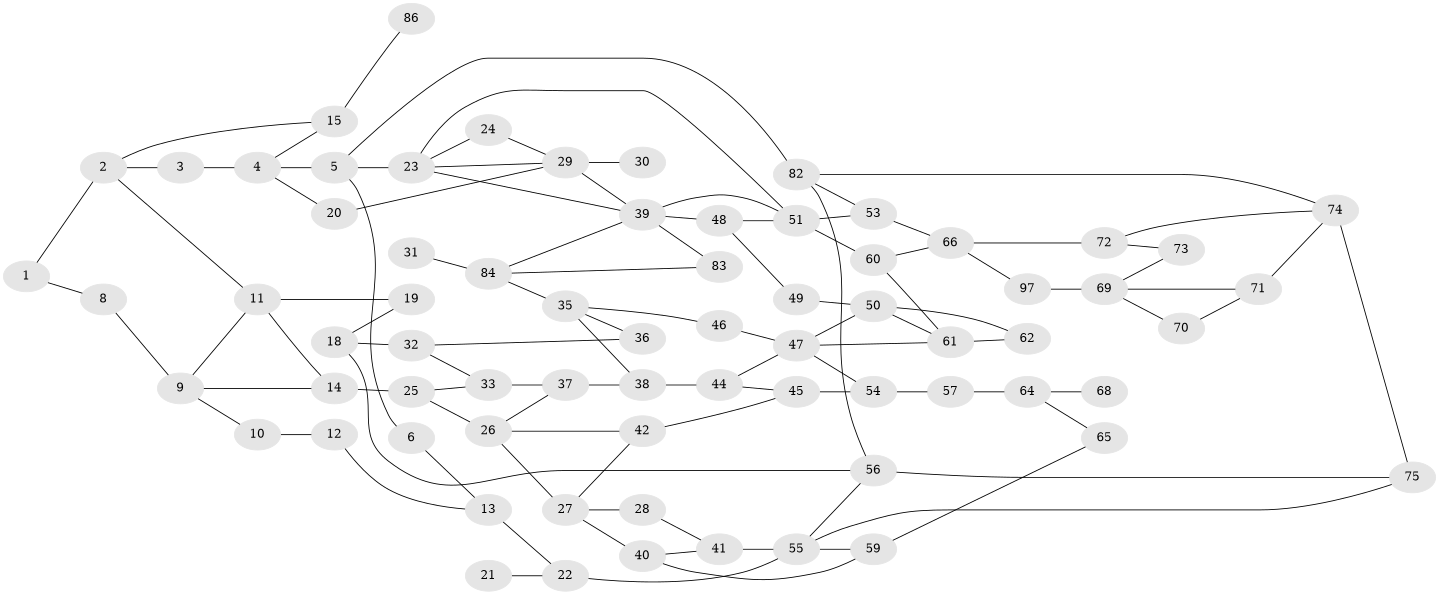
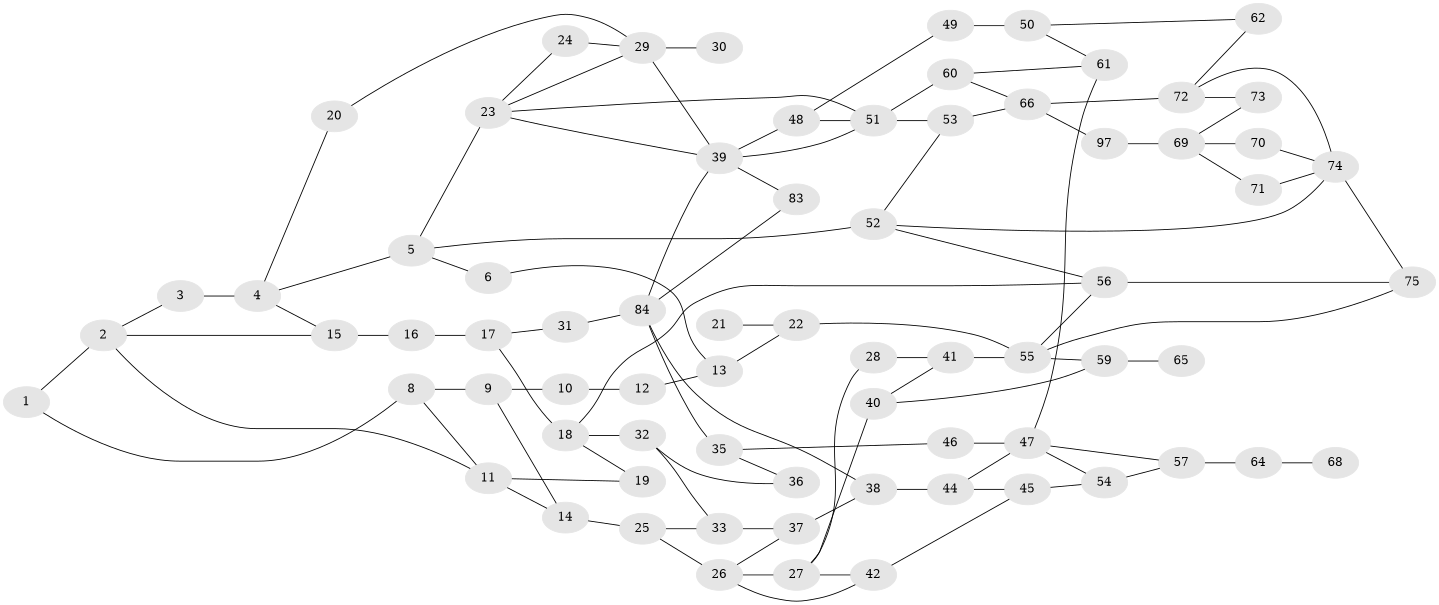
node "86": label "86" -> "16"
node "82": label "82" -> "52"
edge "71" -- "70": now "74" -- "70"
edge "50" -- "47": now "57" -- "47"
node "17": added
edge "62" -- "61": now "62" -- "72"
edge "11" -- "9": now "11" -- "8"
edge "35" -- "38": now "84" -- "38"
edge "64" -- "65": removed
